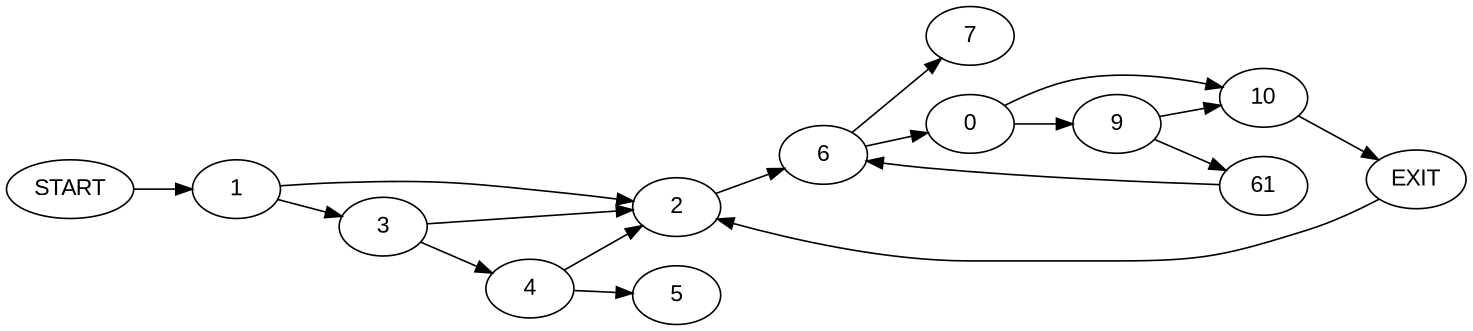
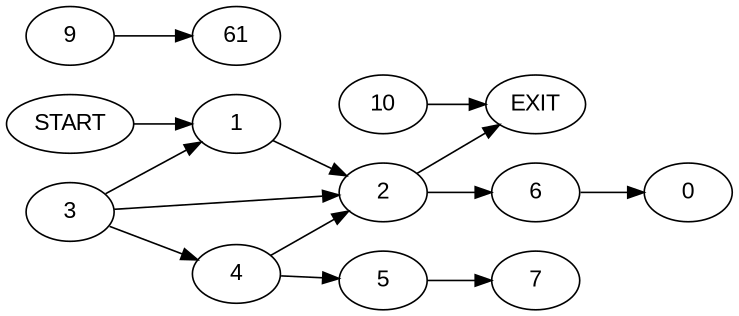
edge "0" -> "10": removed
edge "6" -> "7": now "5" -> "7"
edge "9" -> "10": removed
edge "0" -> "9": removed
edge "61" -> "6": removed
edge "1" -> "3": reversed
edge "EXIT" -> "2": reversed
